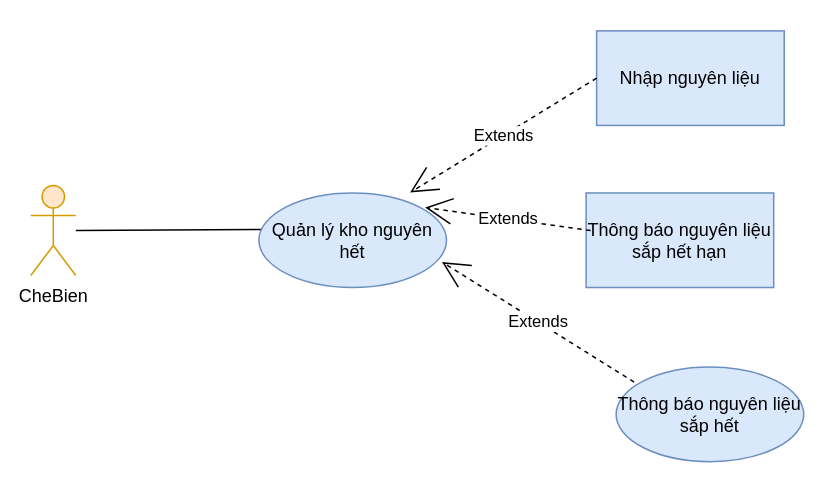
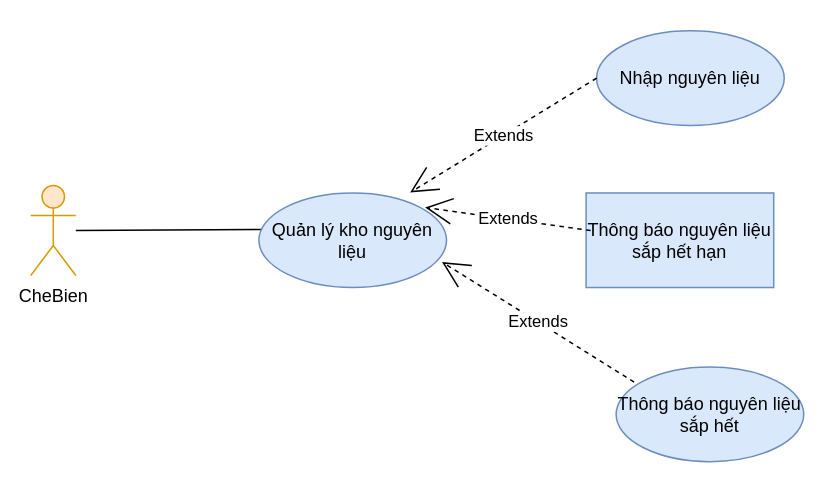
node "Nhập nguyên liệu": shape rectangle -> ellipse
node "Quản lý kho nguyên hết": label "Quản lý kho nguyên hết" -> "Quản lý kho nguyên liệu"
